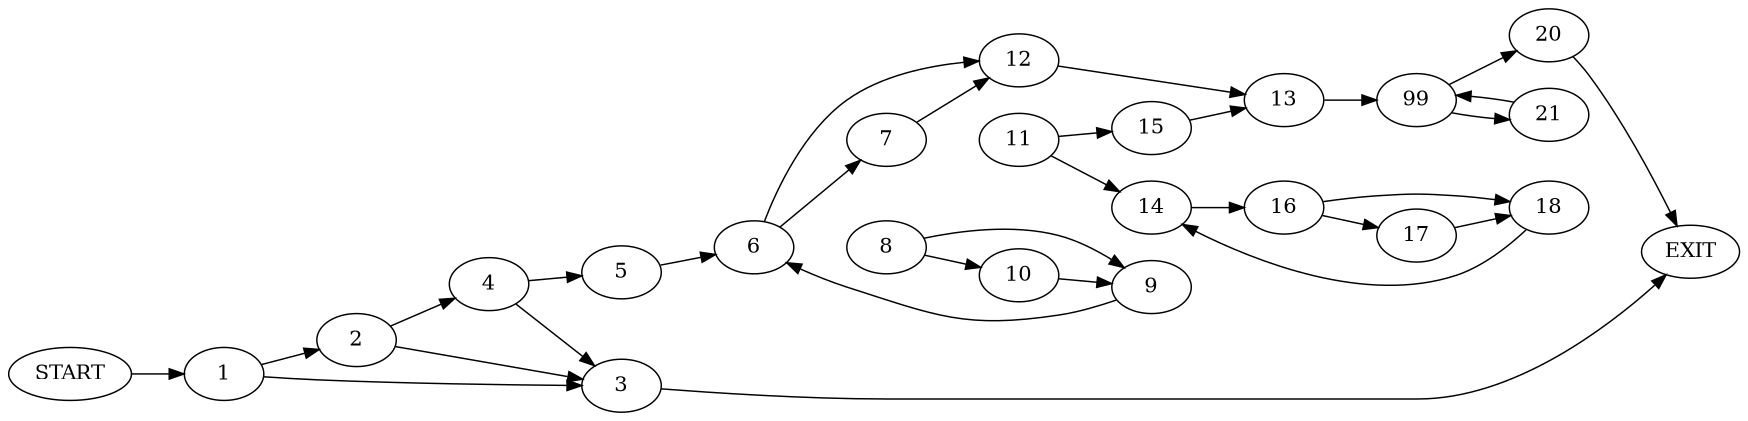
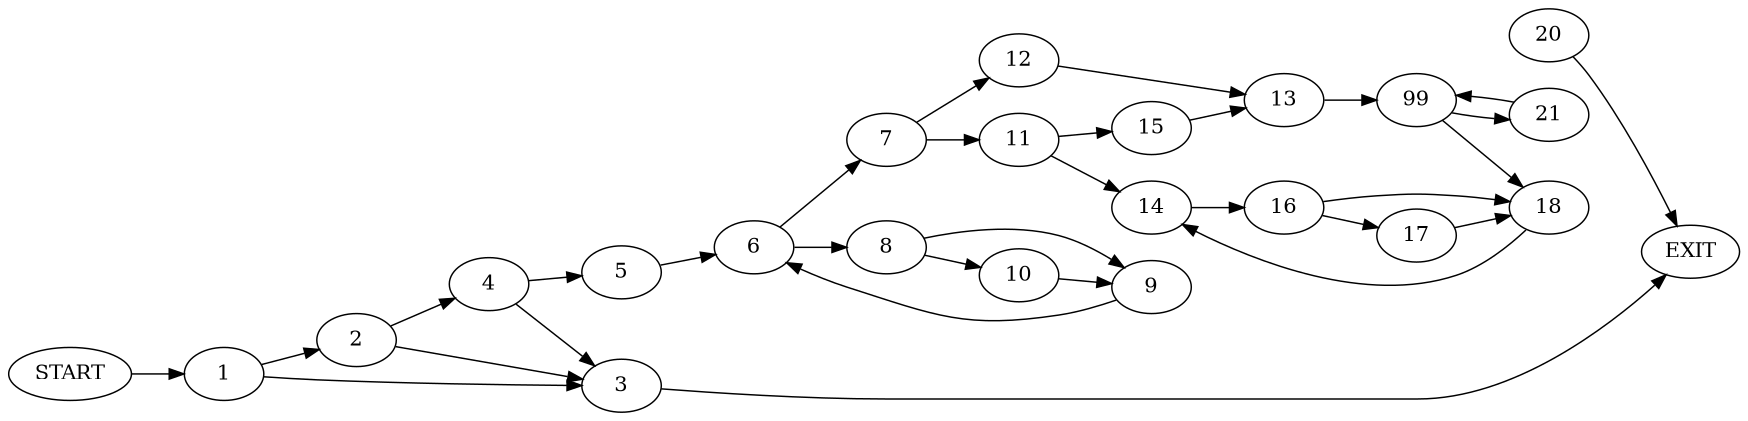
edge "99" -> "20": now "99" -> "18"
edge "6" -> "12": now "6" -> "8"
edge "7" -> "11": added
